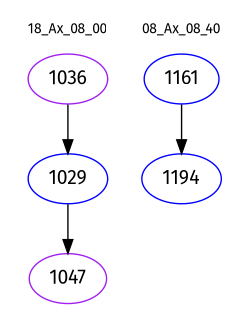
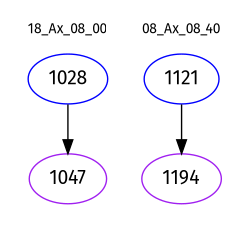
node "1036": removed
node "1161": label "1161" -> "1121"
node "1029": label "1029" -> "1028"
node "1194": color blue -> purple
